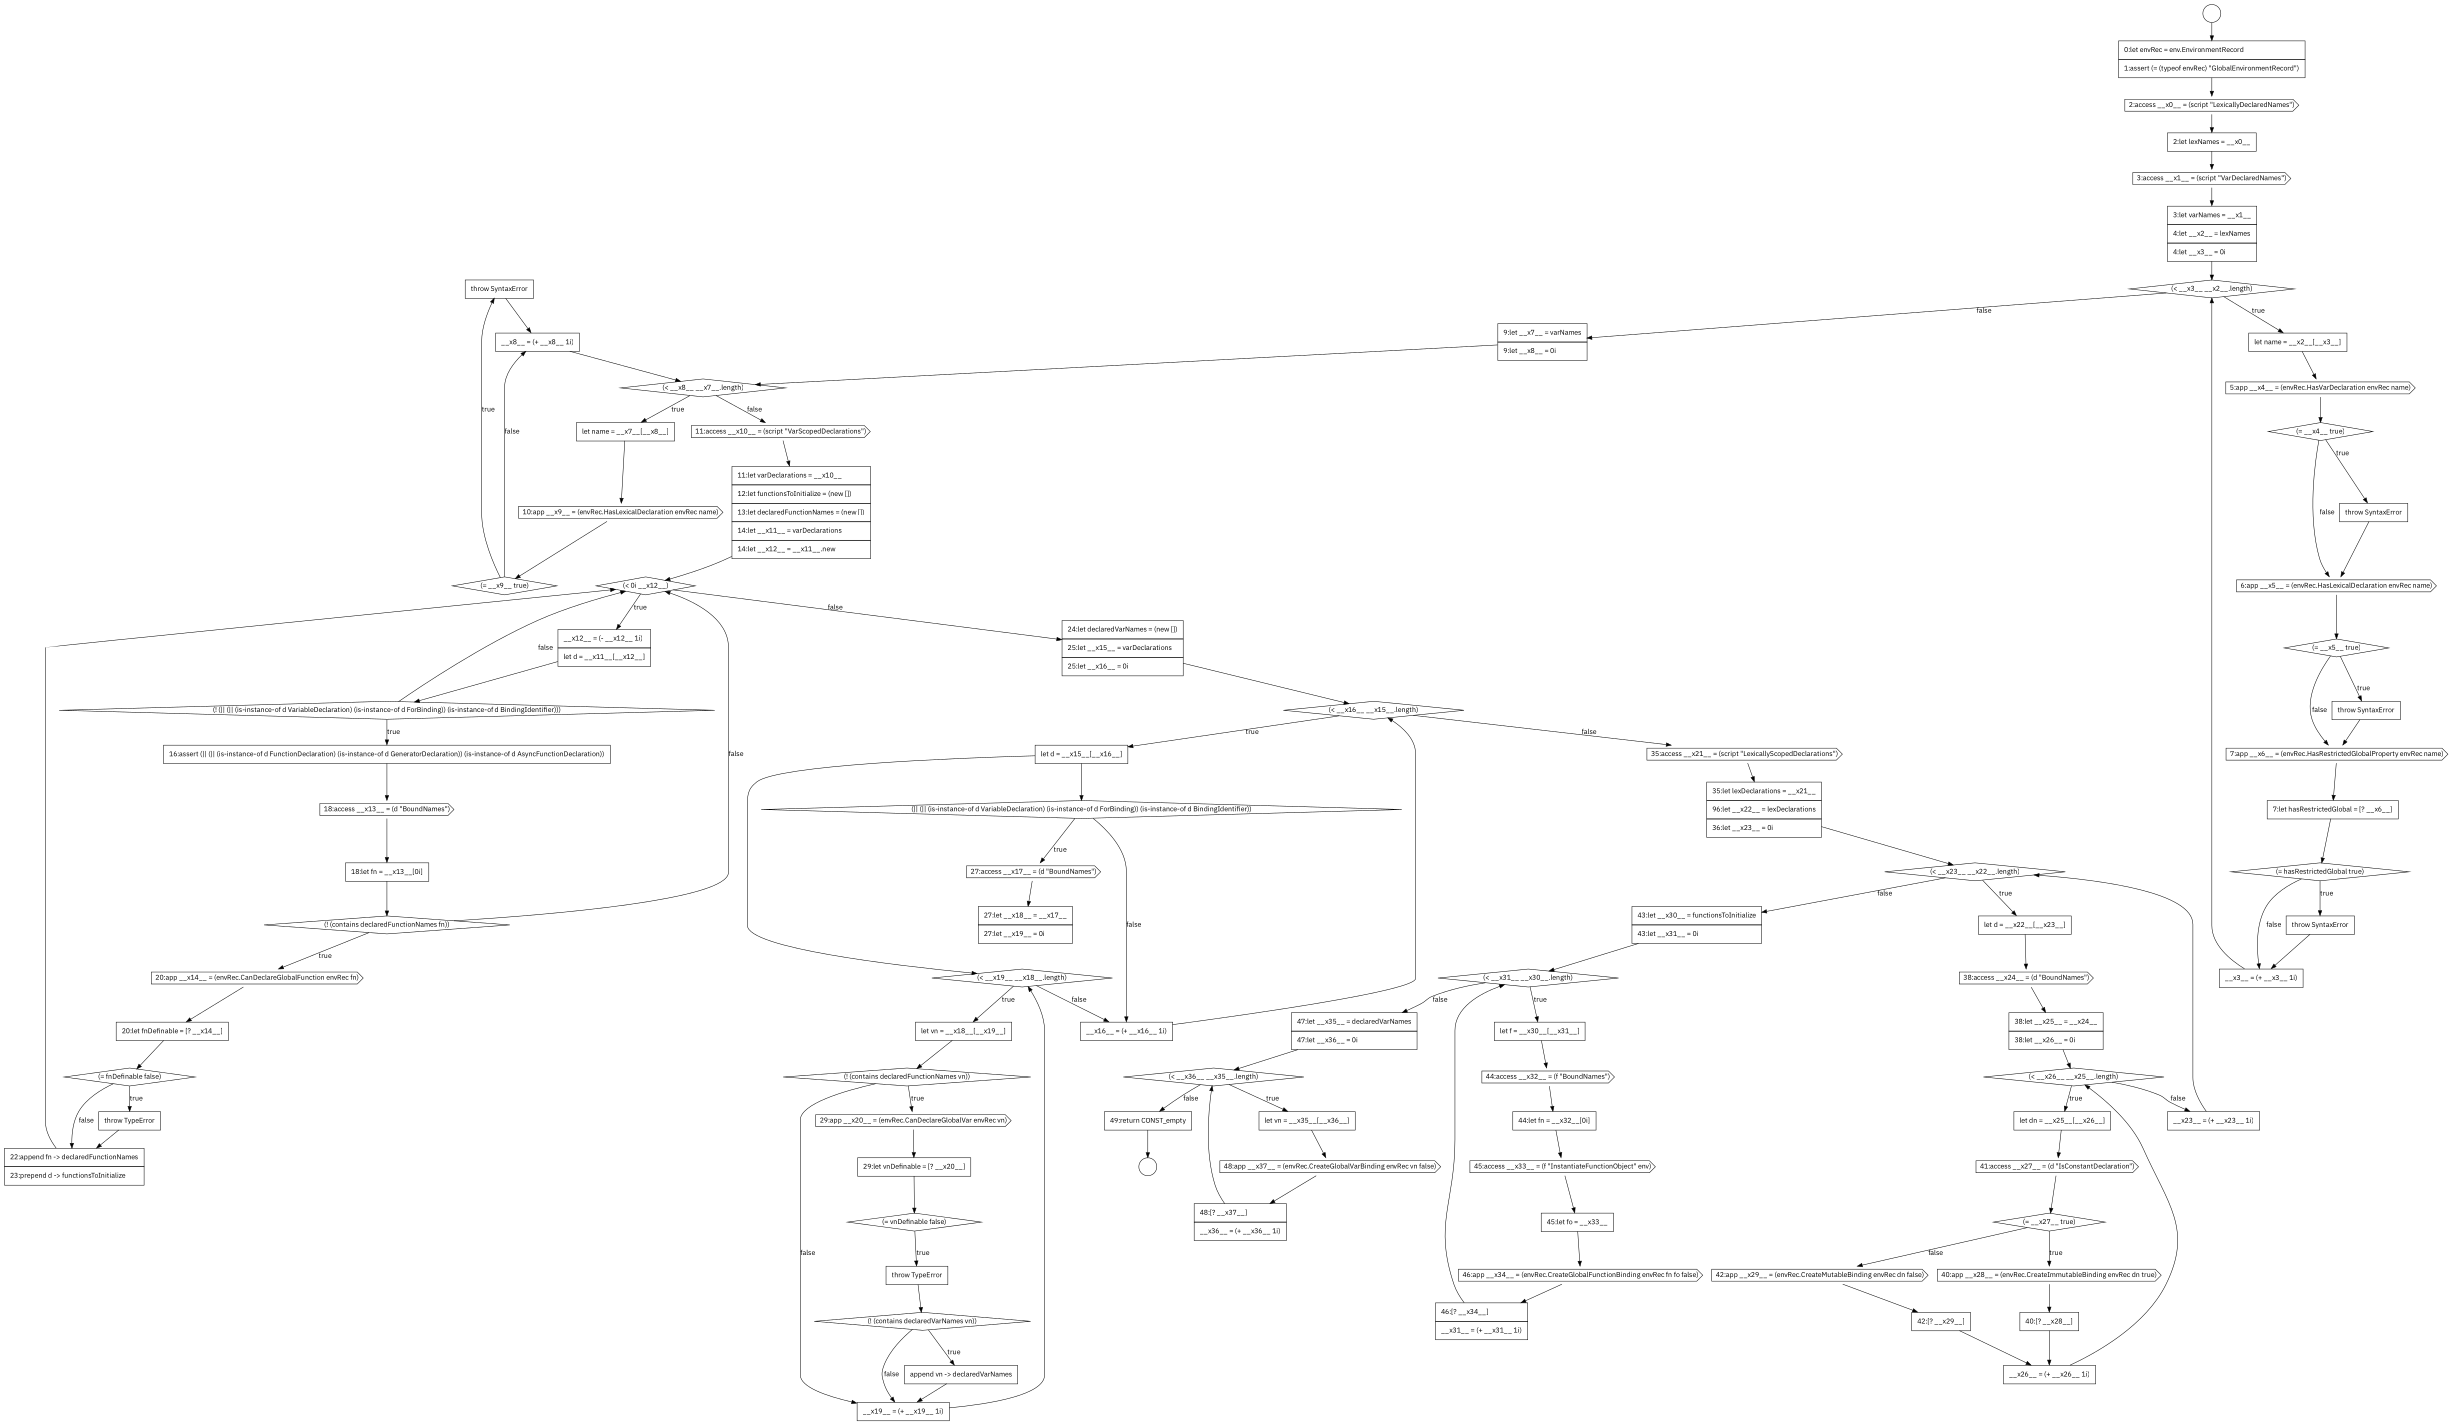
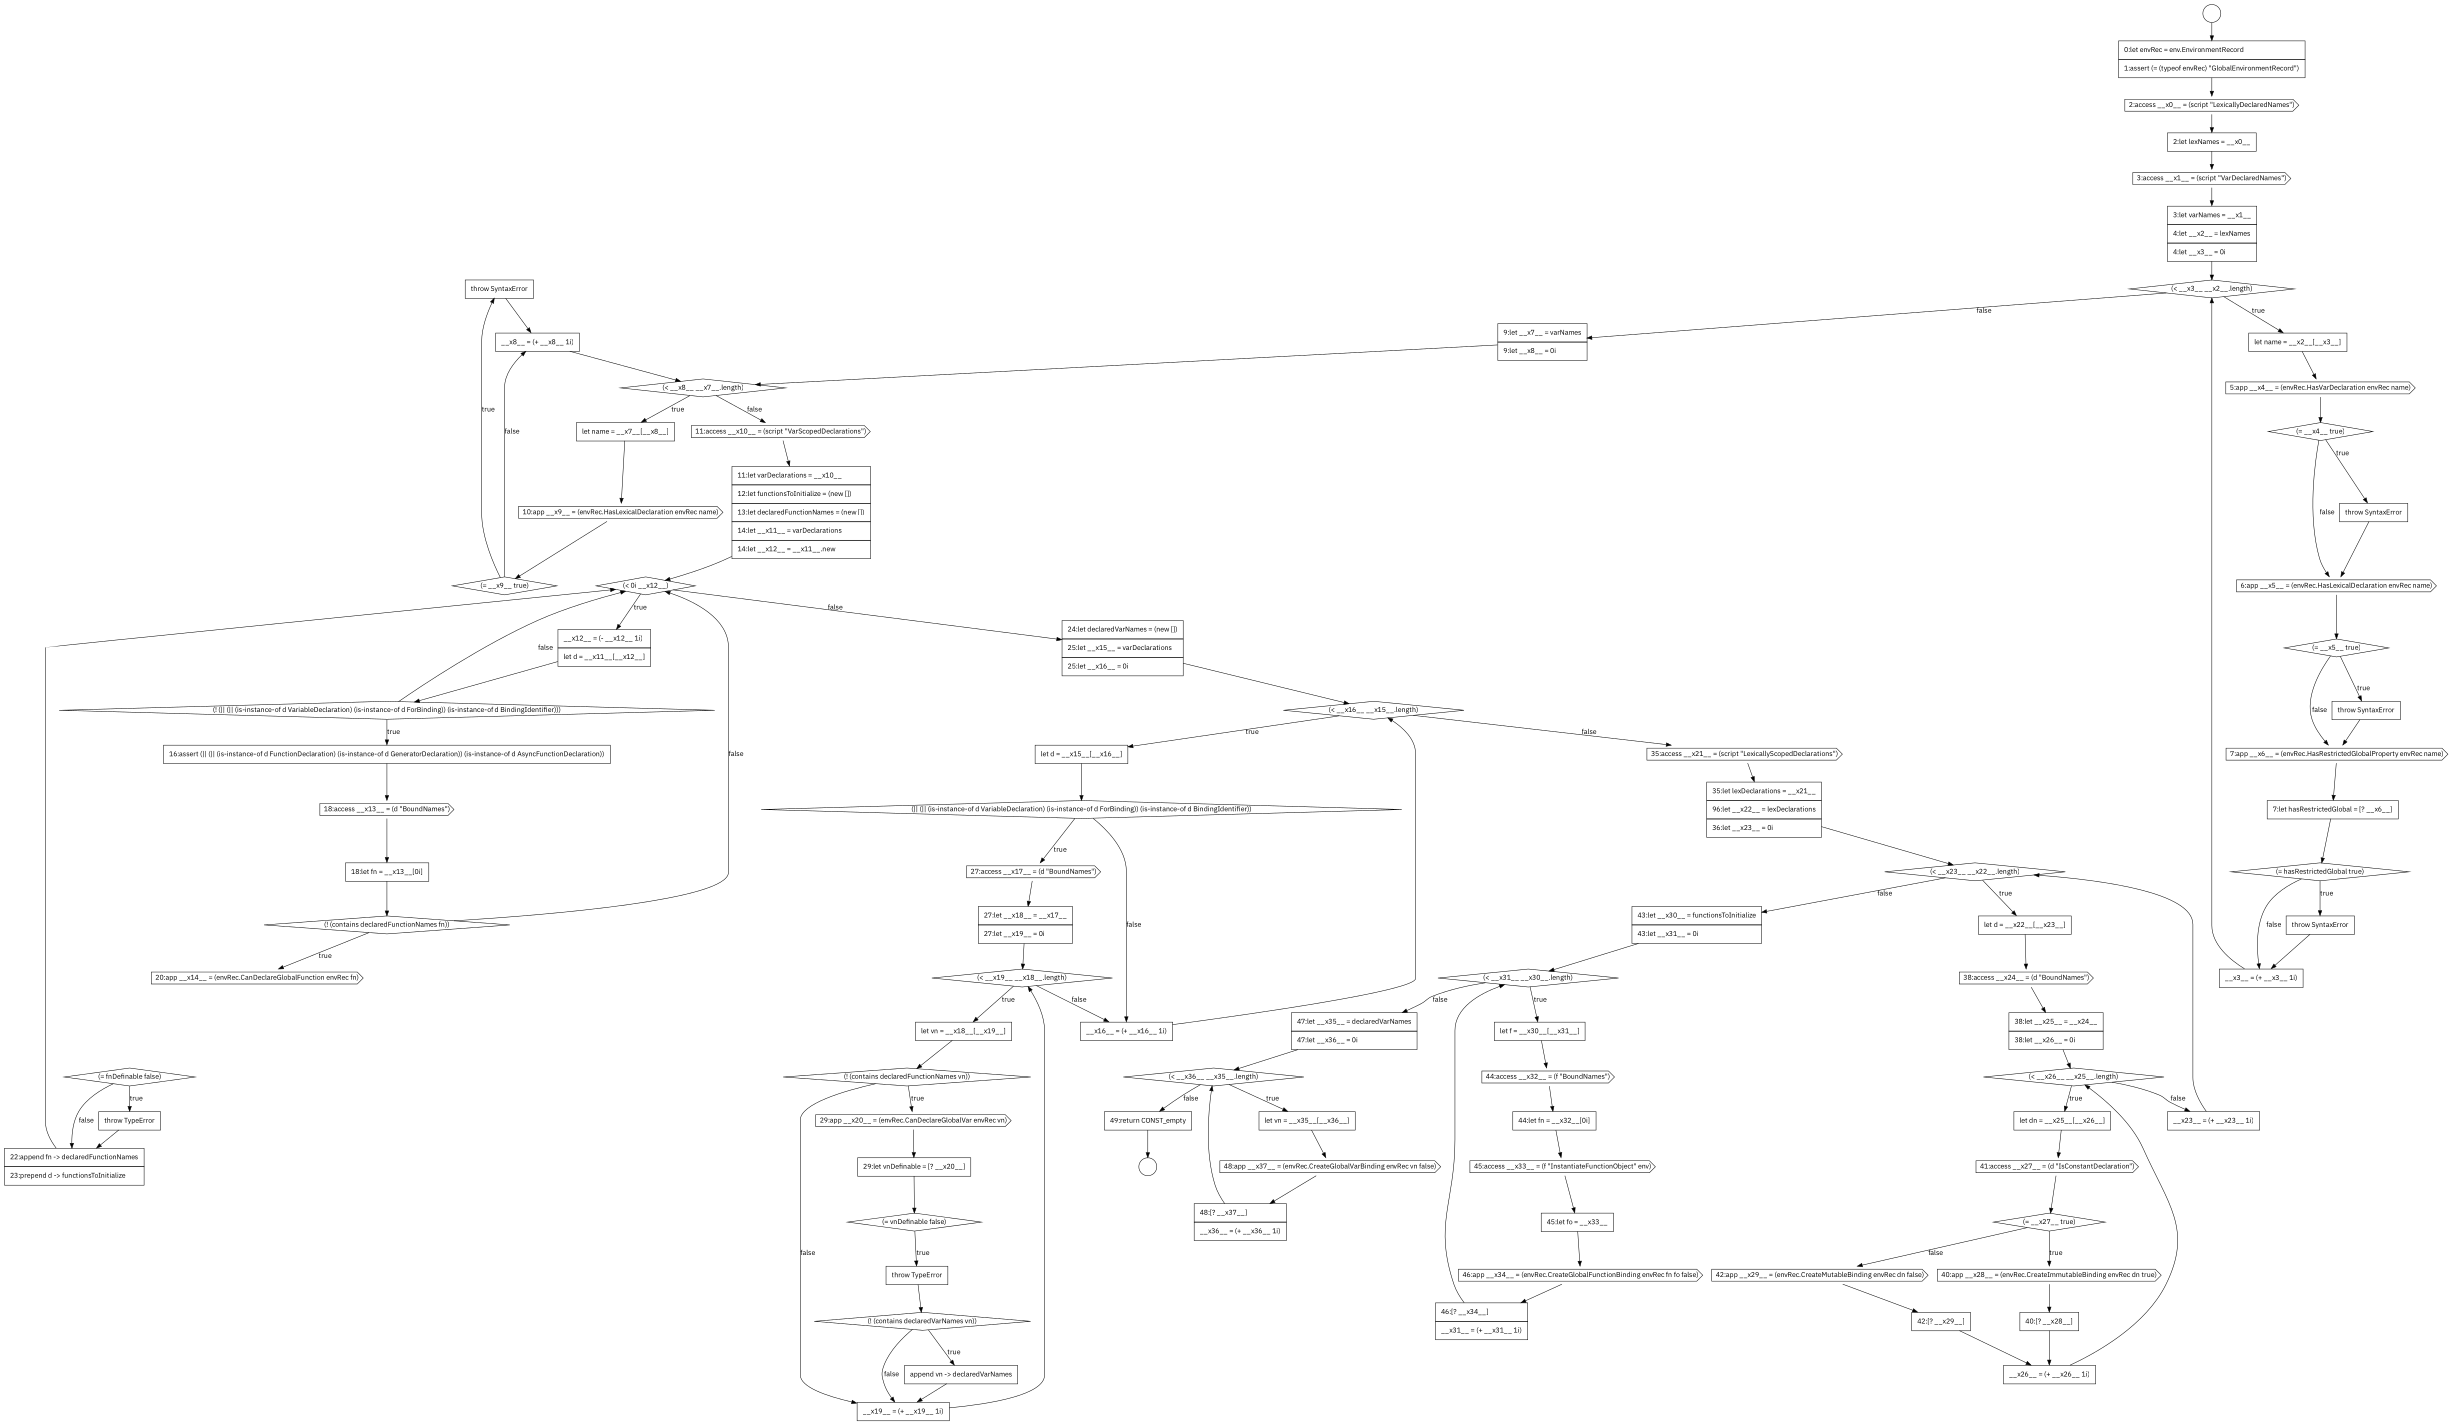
edge "let d = __x15__[__x16__]" -> "(< __x19__ __x18__.length)": now "27:let __x18__ = __x17__" -> "(< __x19__ __x18__.length)"
node "20:let fnDefinable = [? __x14__]": removed
